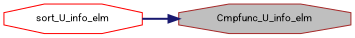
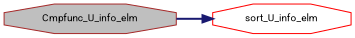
edge "sort_U_info_elm" -> "Cmpfunc_U_info_elm": reversed
